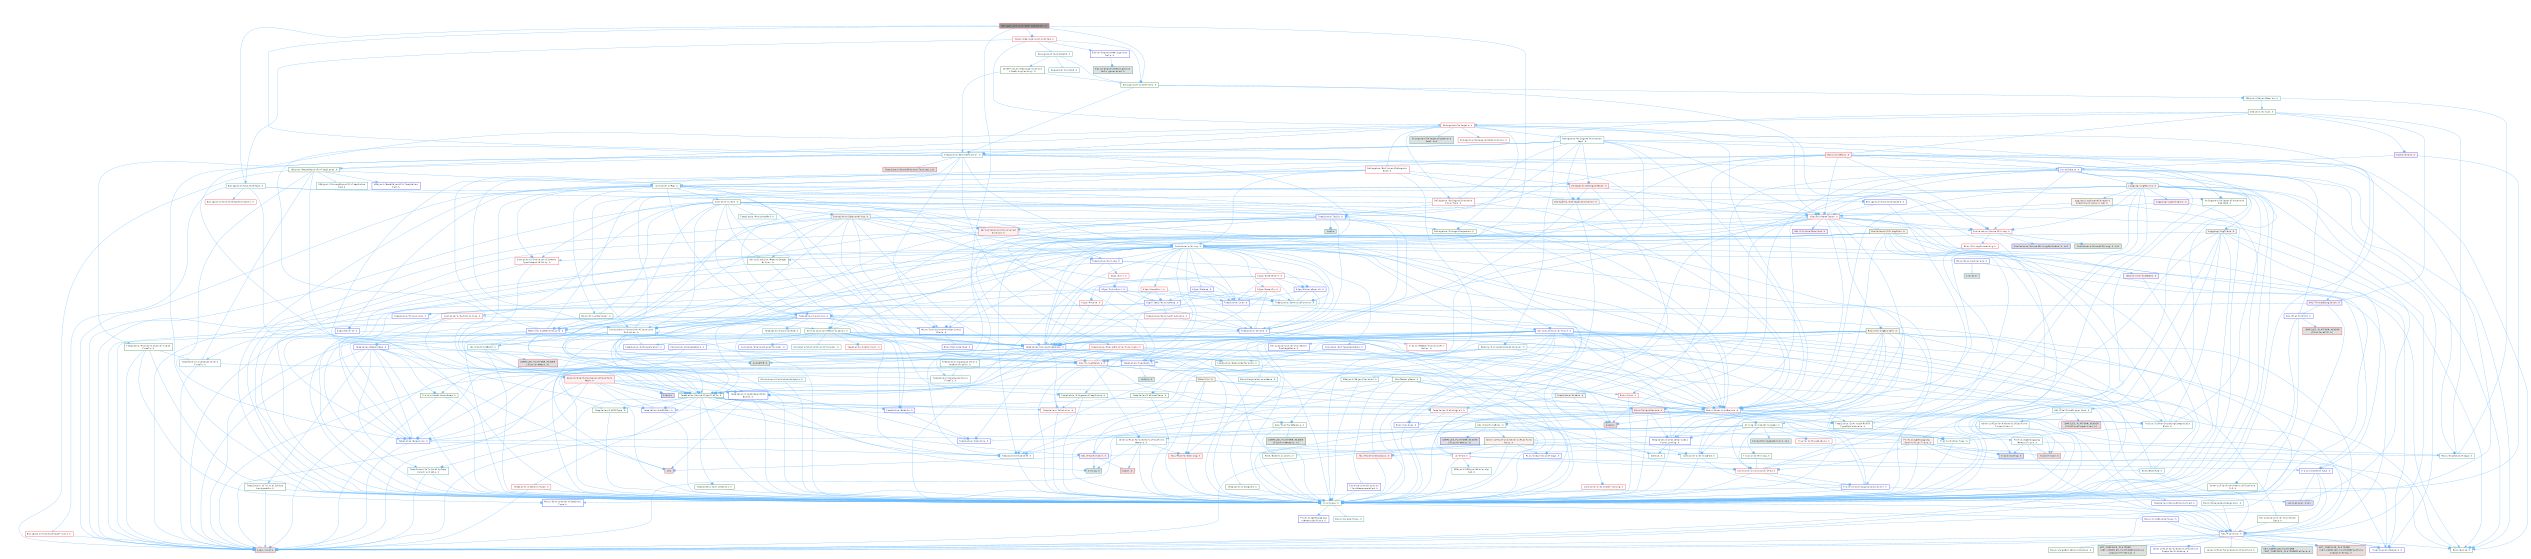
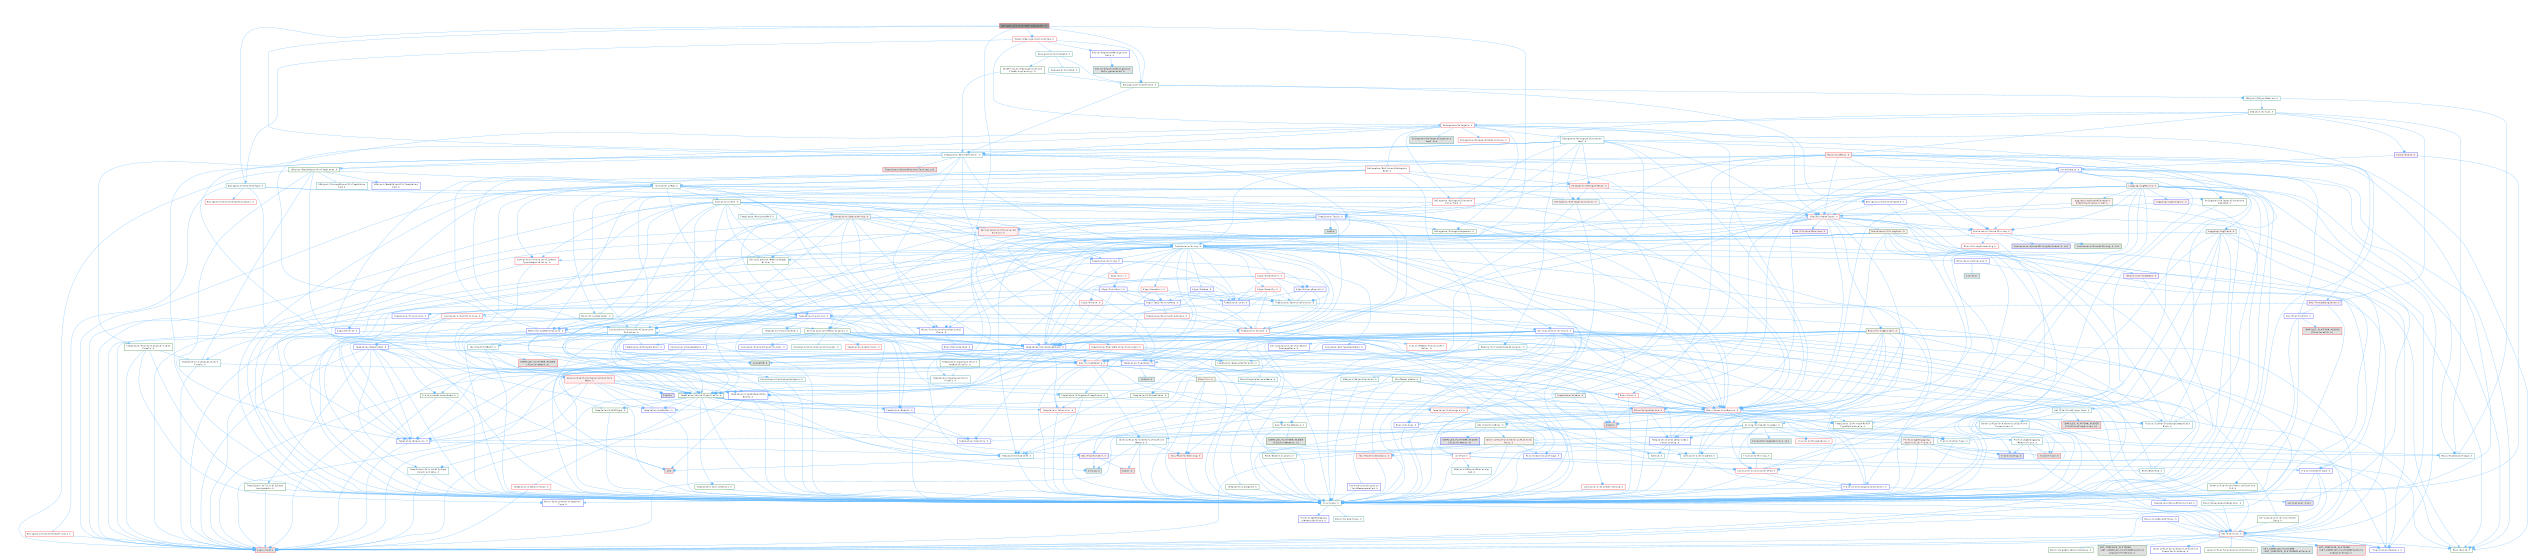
edge "Containers/SparseArray.h" -> "Serialization/MemoryImage Writer.h": arrowhead normal -> box
node "Templates/Invoke.h": color blue -> red
edge "Containers/ContainerAllocation Policies.h" -> "Containers/ContainerHelpers.h": added
